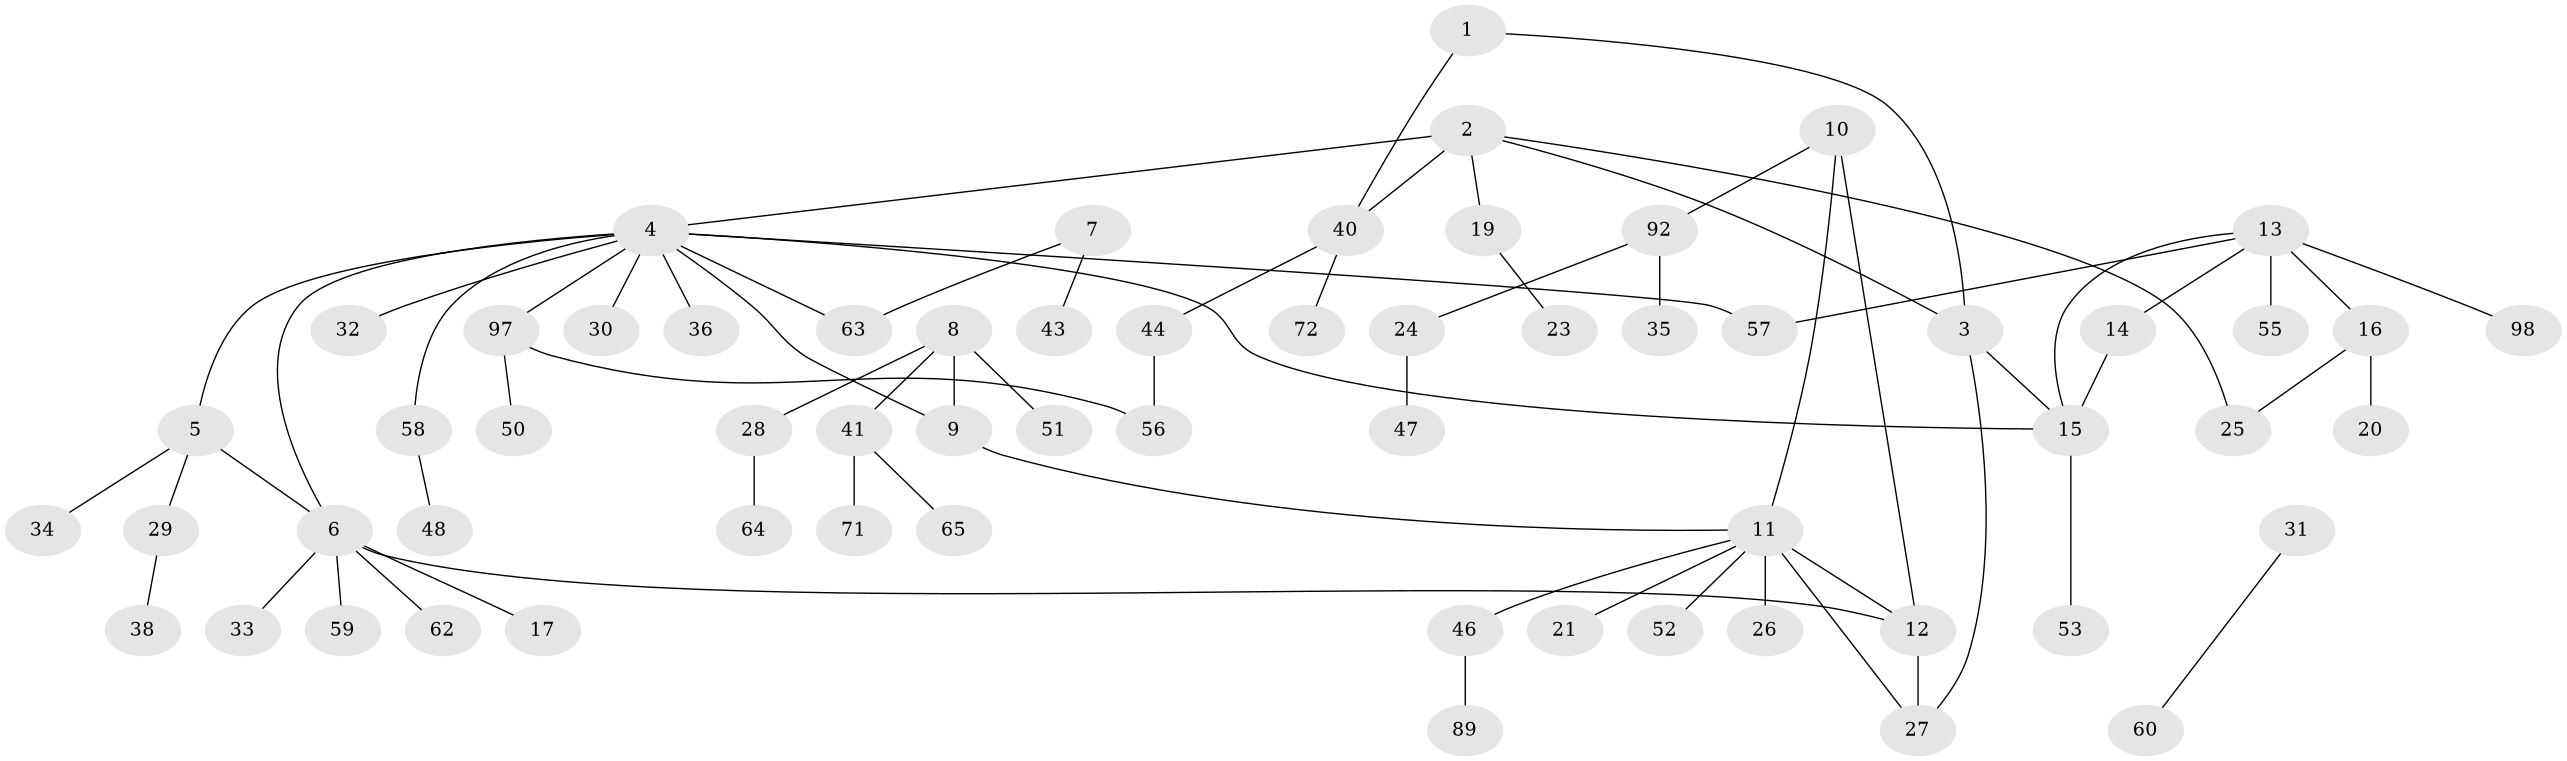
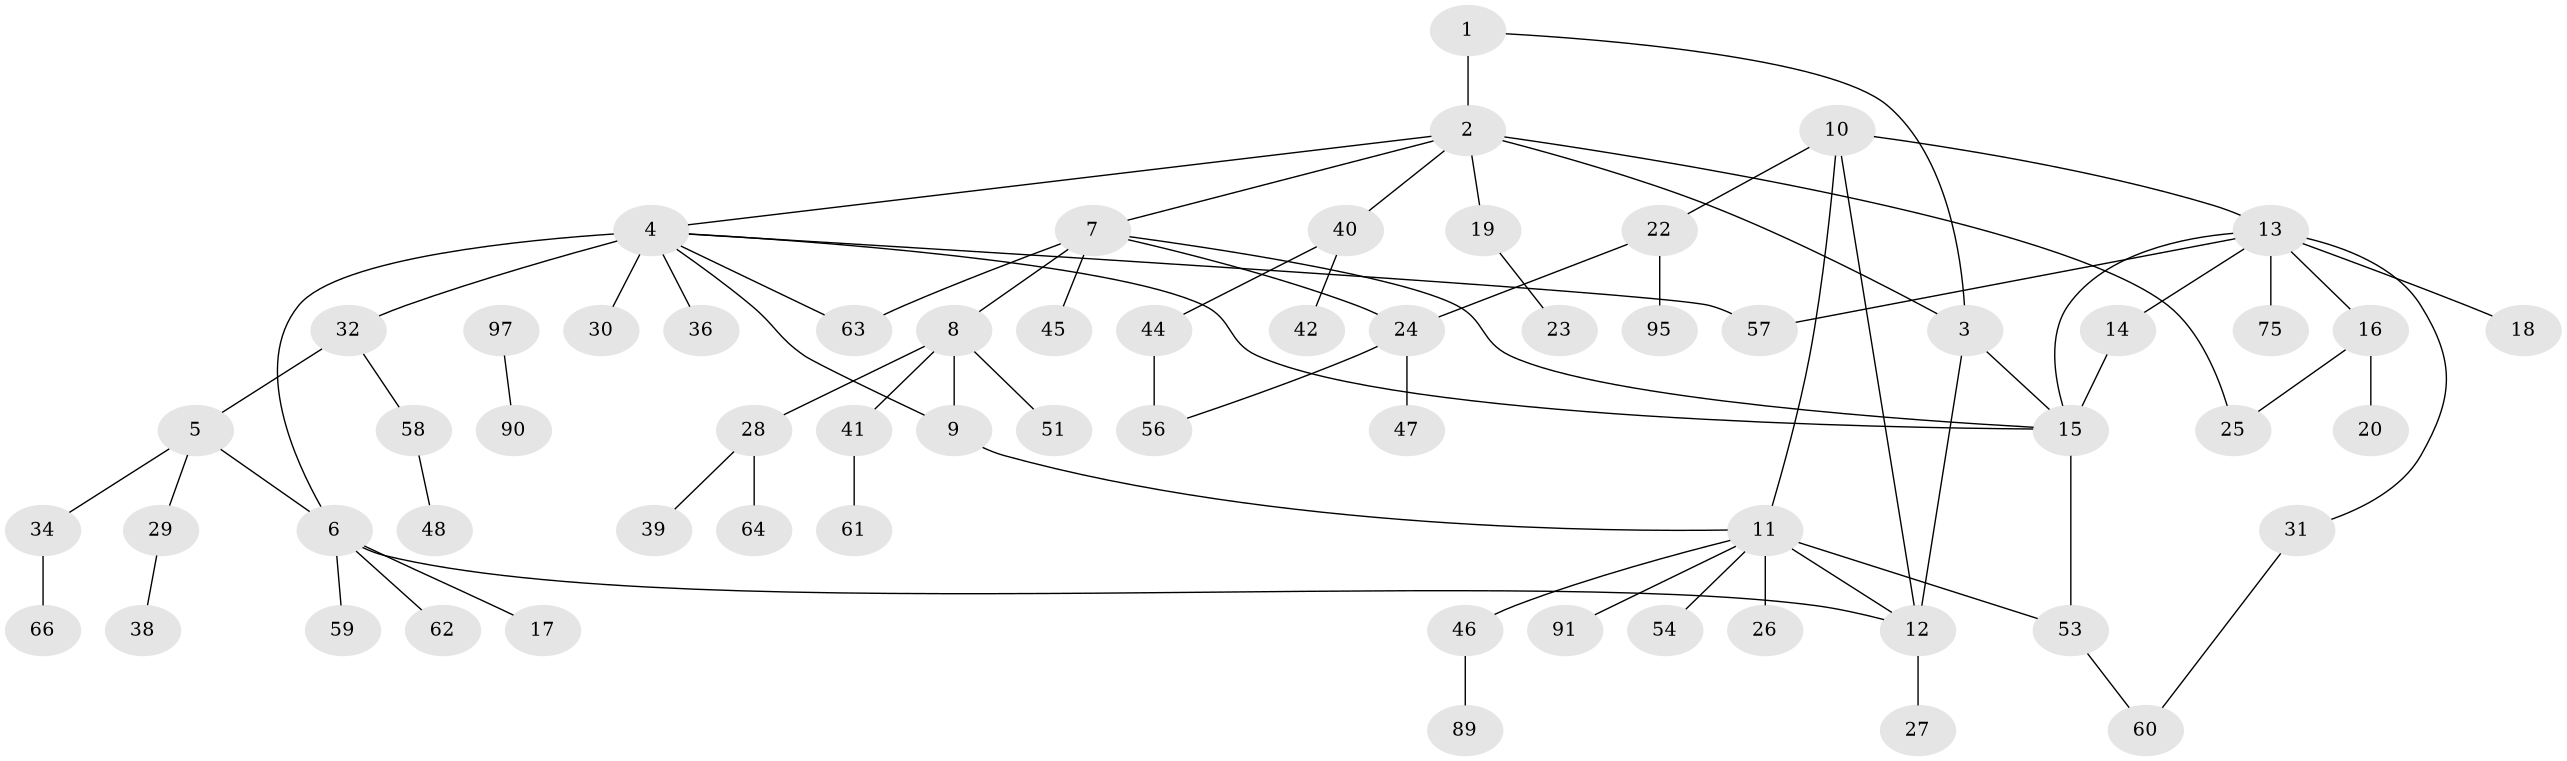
edge "1" -- "40": now "1" -- "2"
edge "10" -- "13": added
edge "2" -- "7": added
node "92": label "92" -> "22"
edge "4" -- "5": now "32" -- "5"
edge "7" -- "8": added
edge "7" -- "24": added
edge "4" -- "97": removed
edge "4" -- "58": now "32" -- "58"
node "43": label "43" -> "45"
node "72": label "72" -> "42"
node "35": label "35" -> "95"
node "55": label "55" -> "75"
node "98": label "98" -> "18"
edge "13" -- "31": added
edge "7" -- "15": added
edge "97" -- "56": now "24" -- "56"
node "50": label "50" -> "90"
node "39": added
node "71": label "71" -> "61"
node "65": removed
edge "3" -- "27": now "3" -- "12"
node "66": added
node "33": removed
node "21": label "21" -> "91"
node "52": label "52" -> "54"
edge "11" -- "27": now "11" -- "53"
edge "53" -- "60": added
